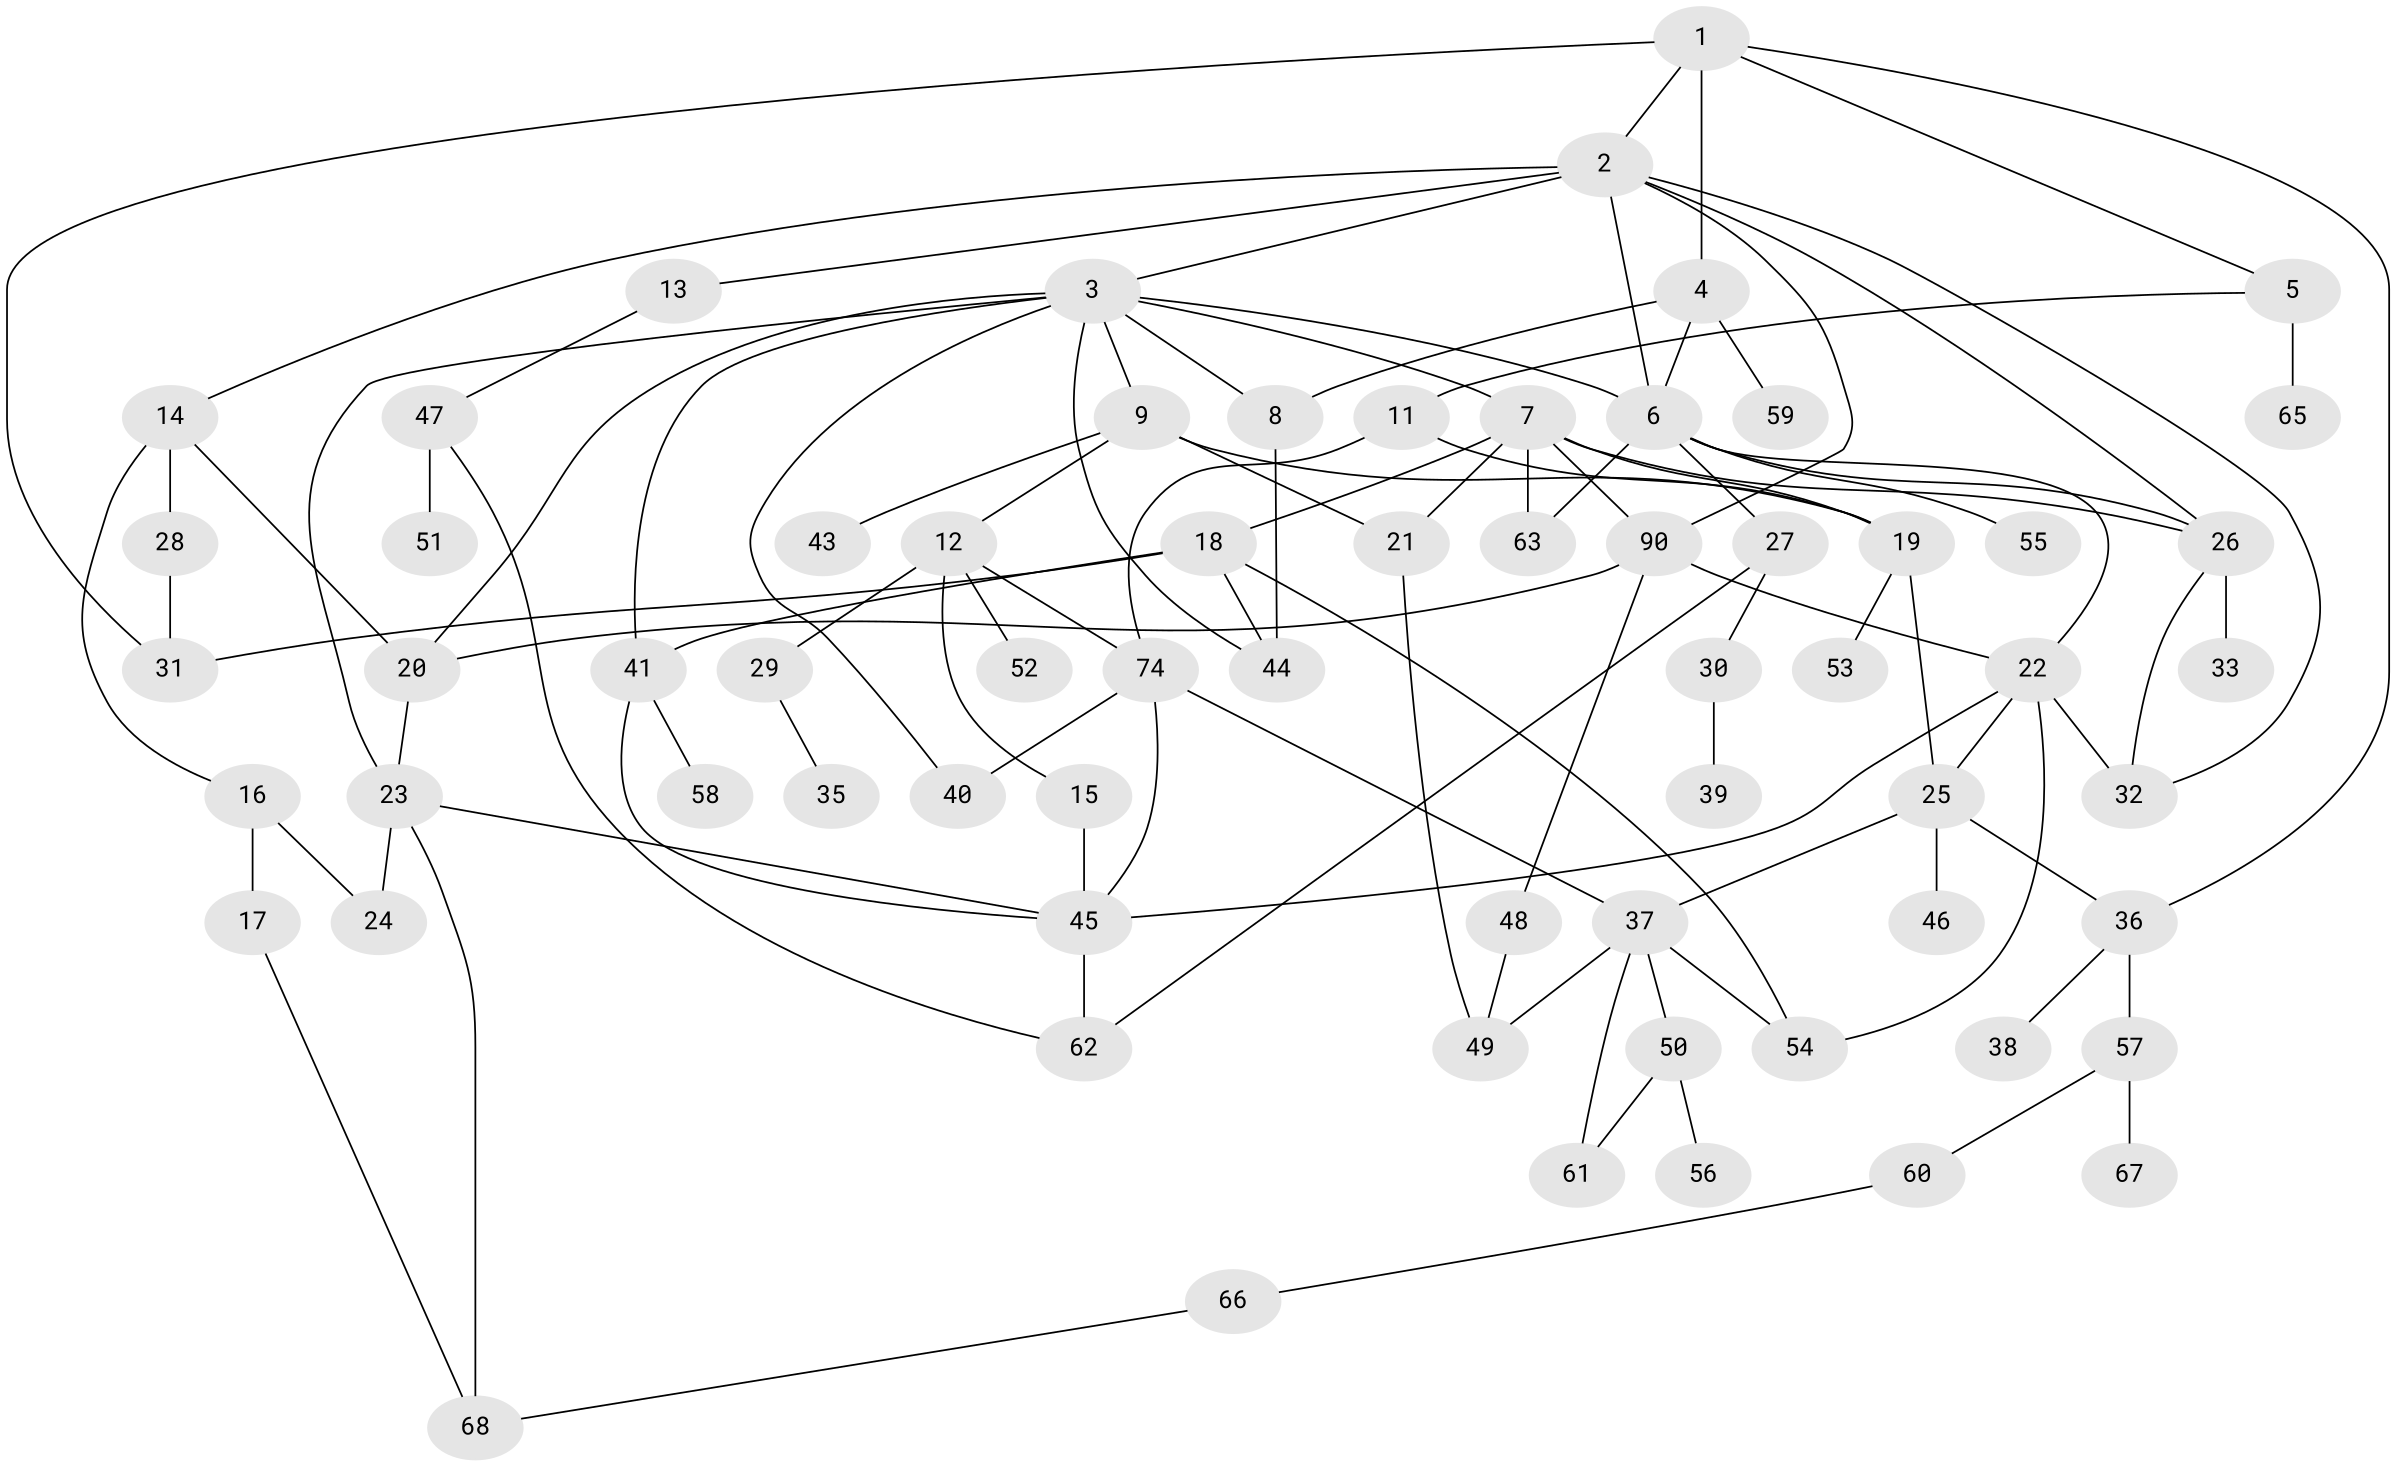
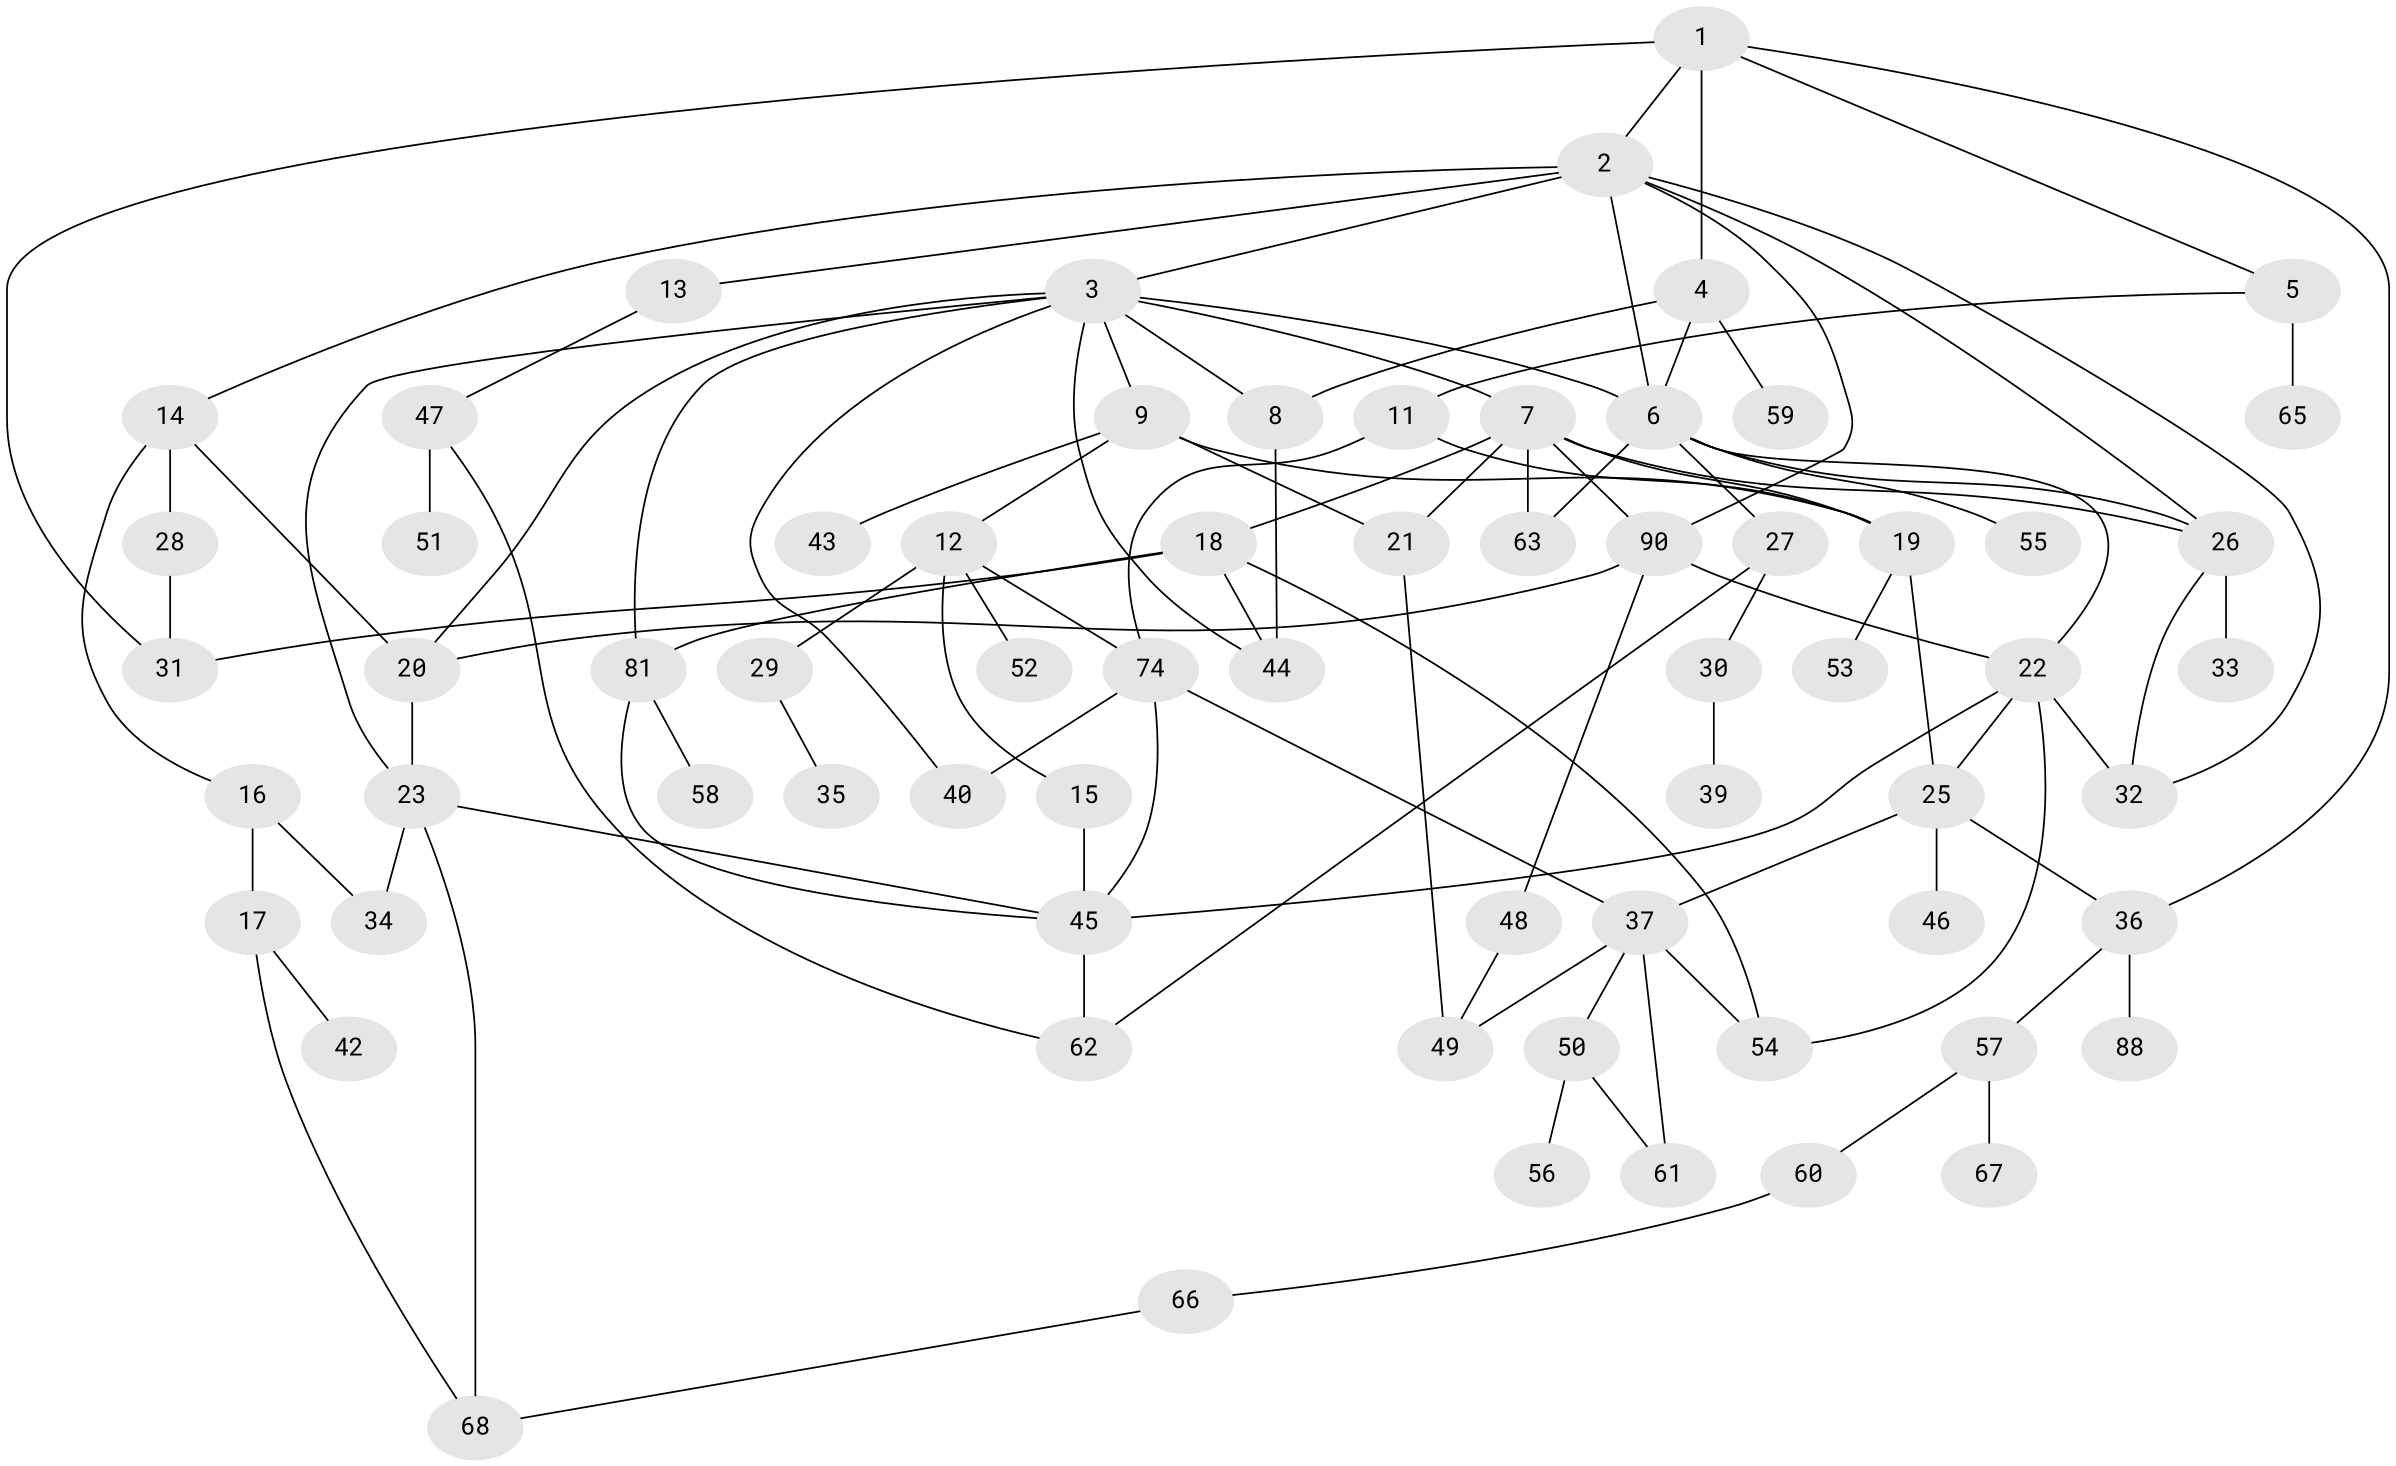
node "41": label "41" -> "81"
node "24": label "24" -> "34"
node "42": added
node "38": label "38" -> "88"
